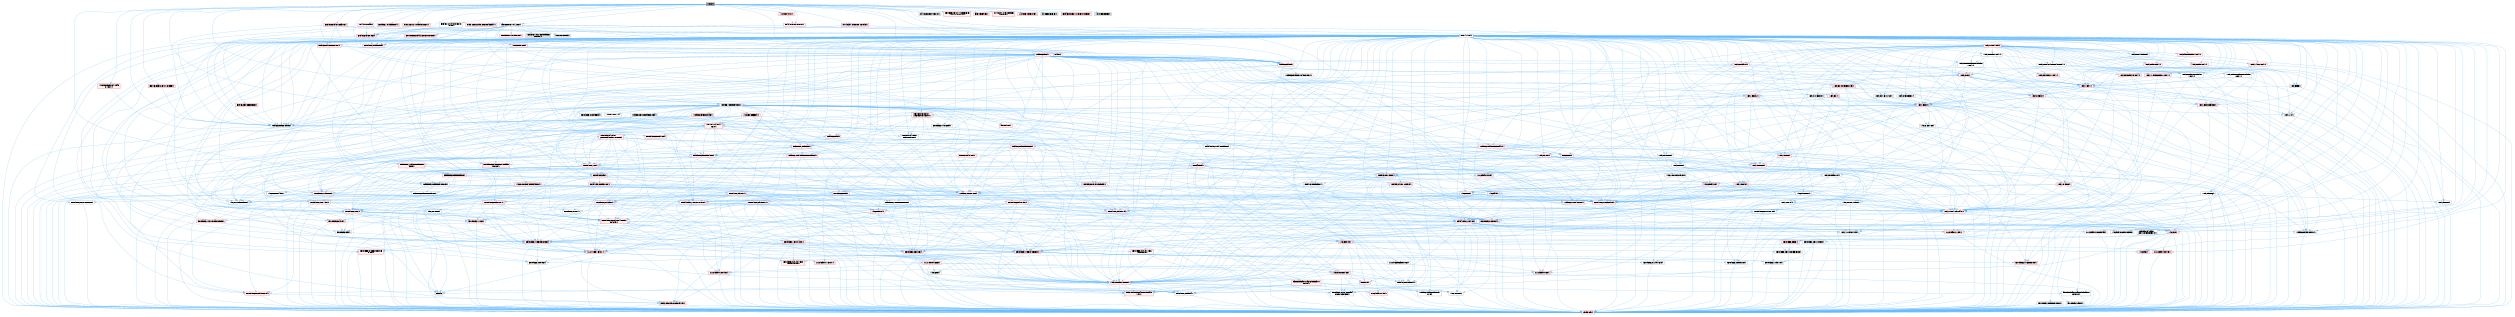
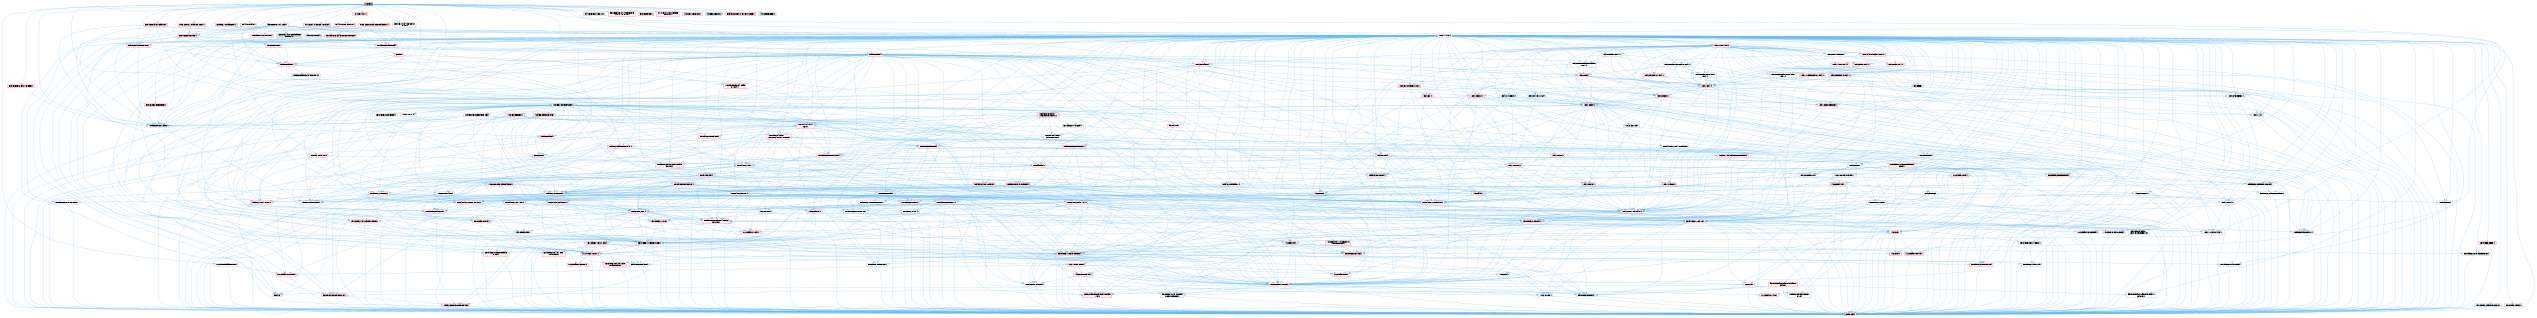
edge "CoreMinimal.h" -> "Misc/VarArgs.h": now "Math/InverseRotationMatrix.h" -> "Misc/VarArgs.h"
node "WorldPartition/WorldPartition ActorDescType.h": added
